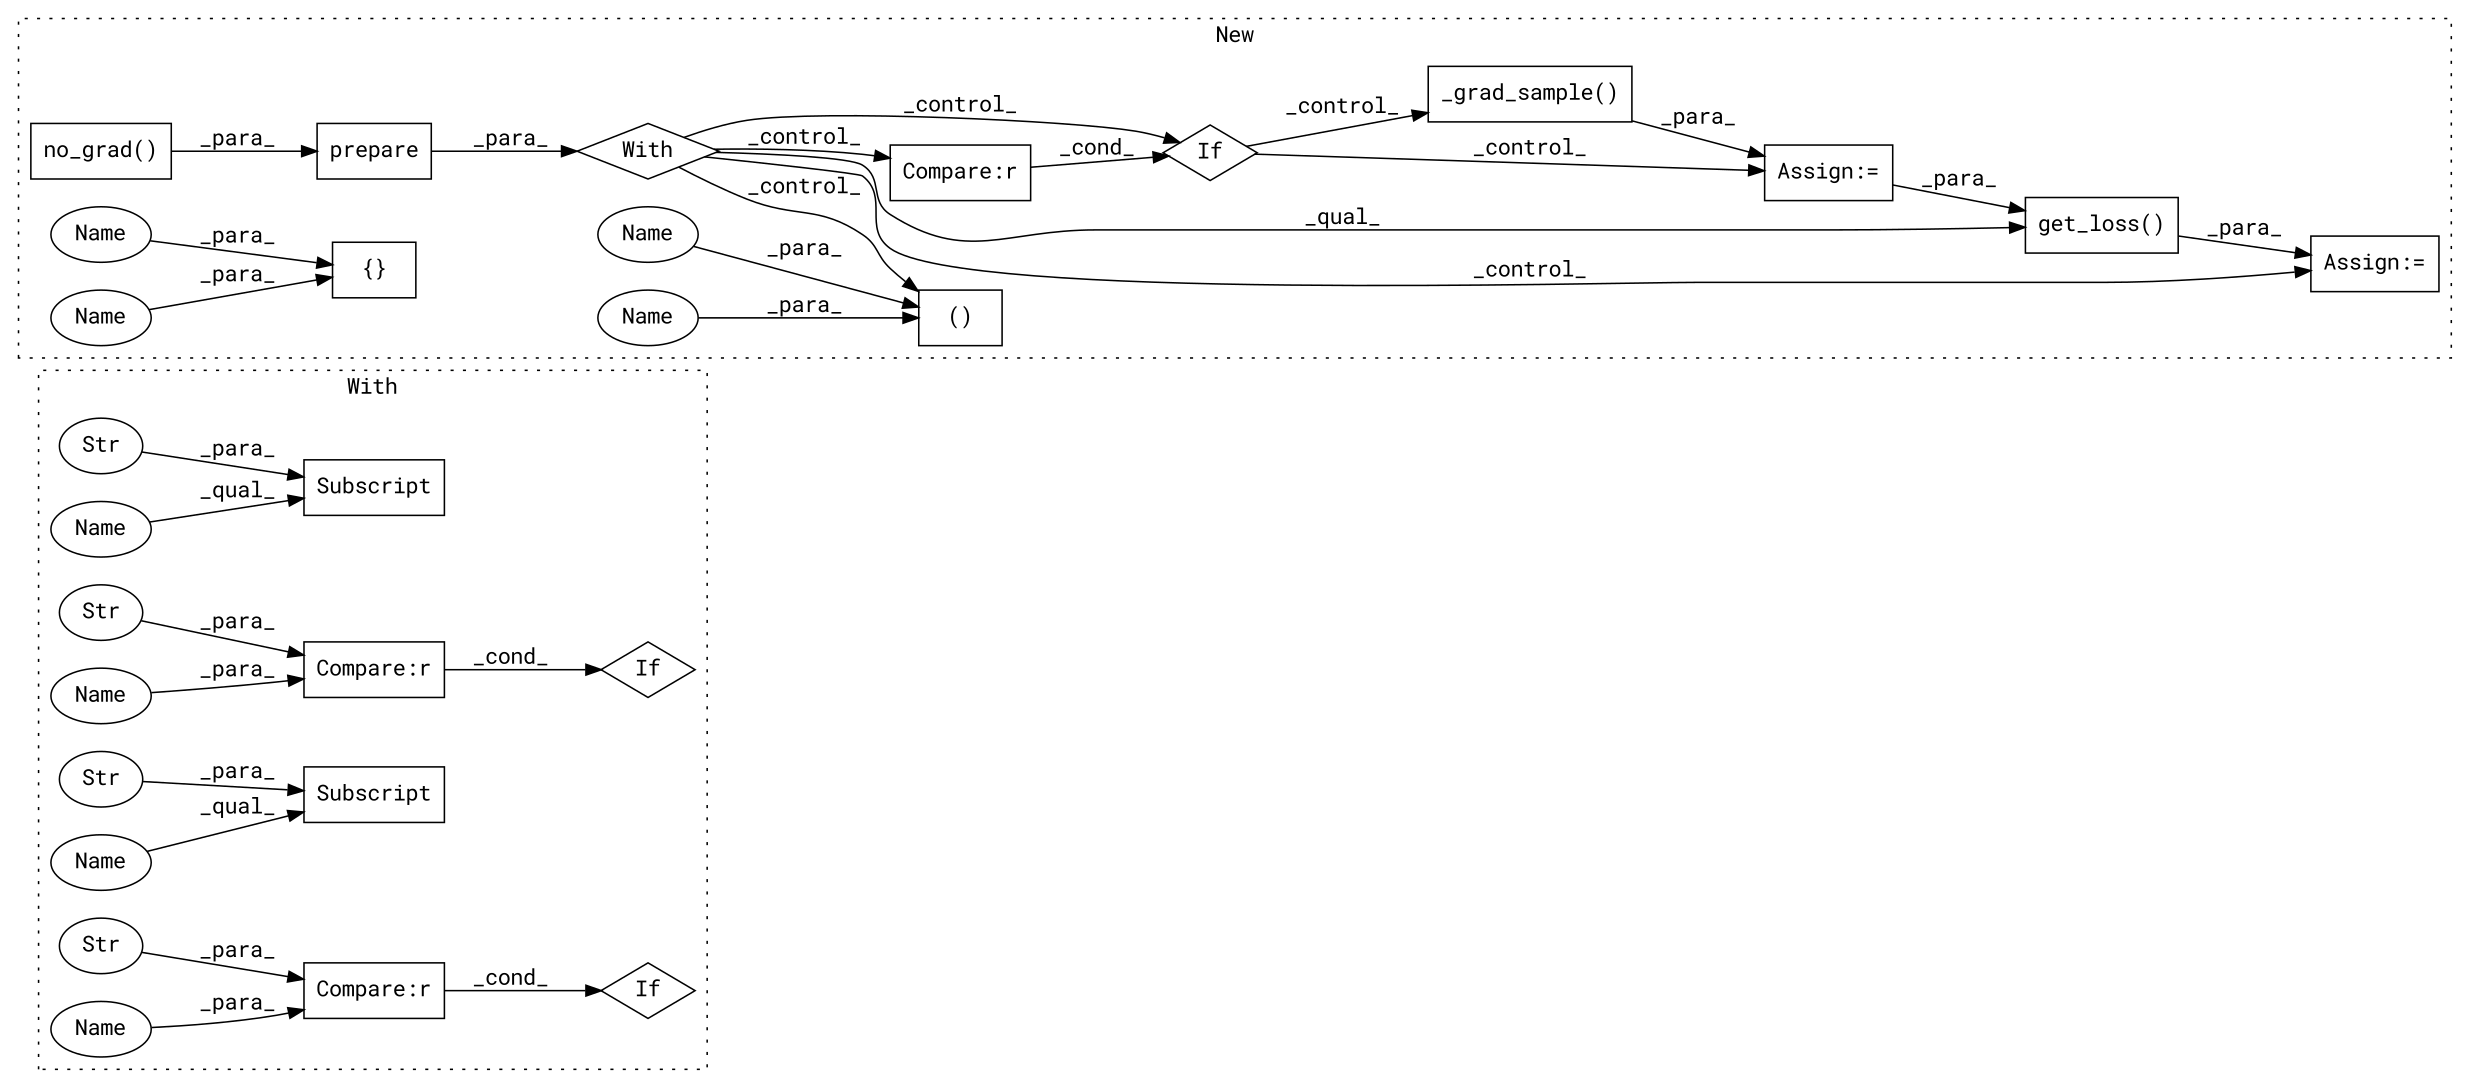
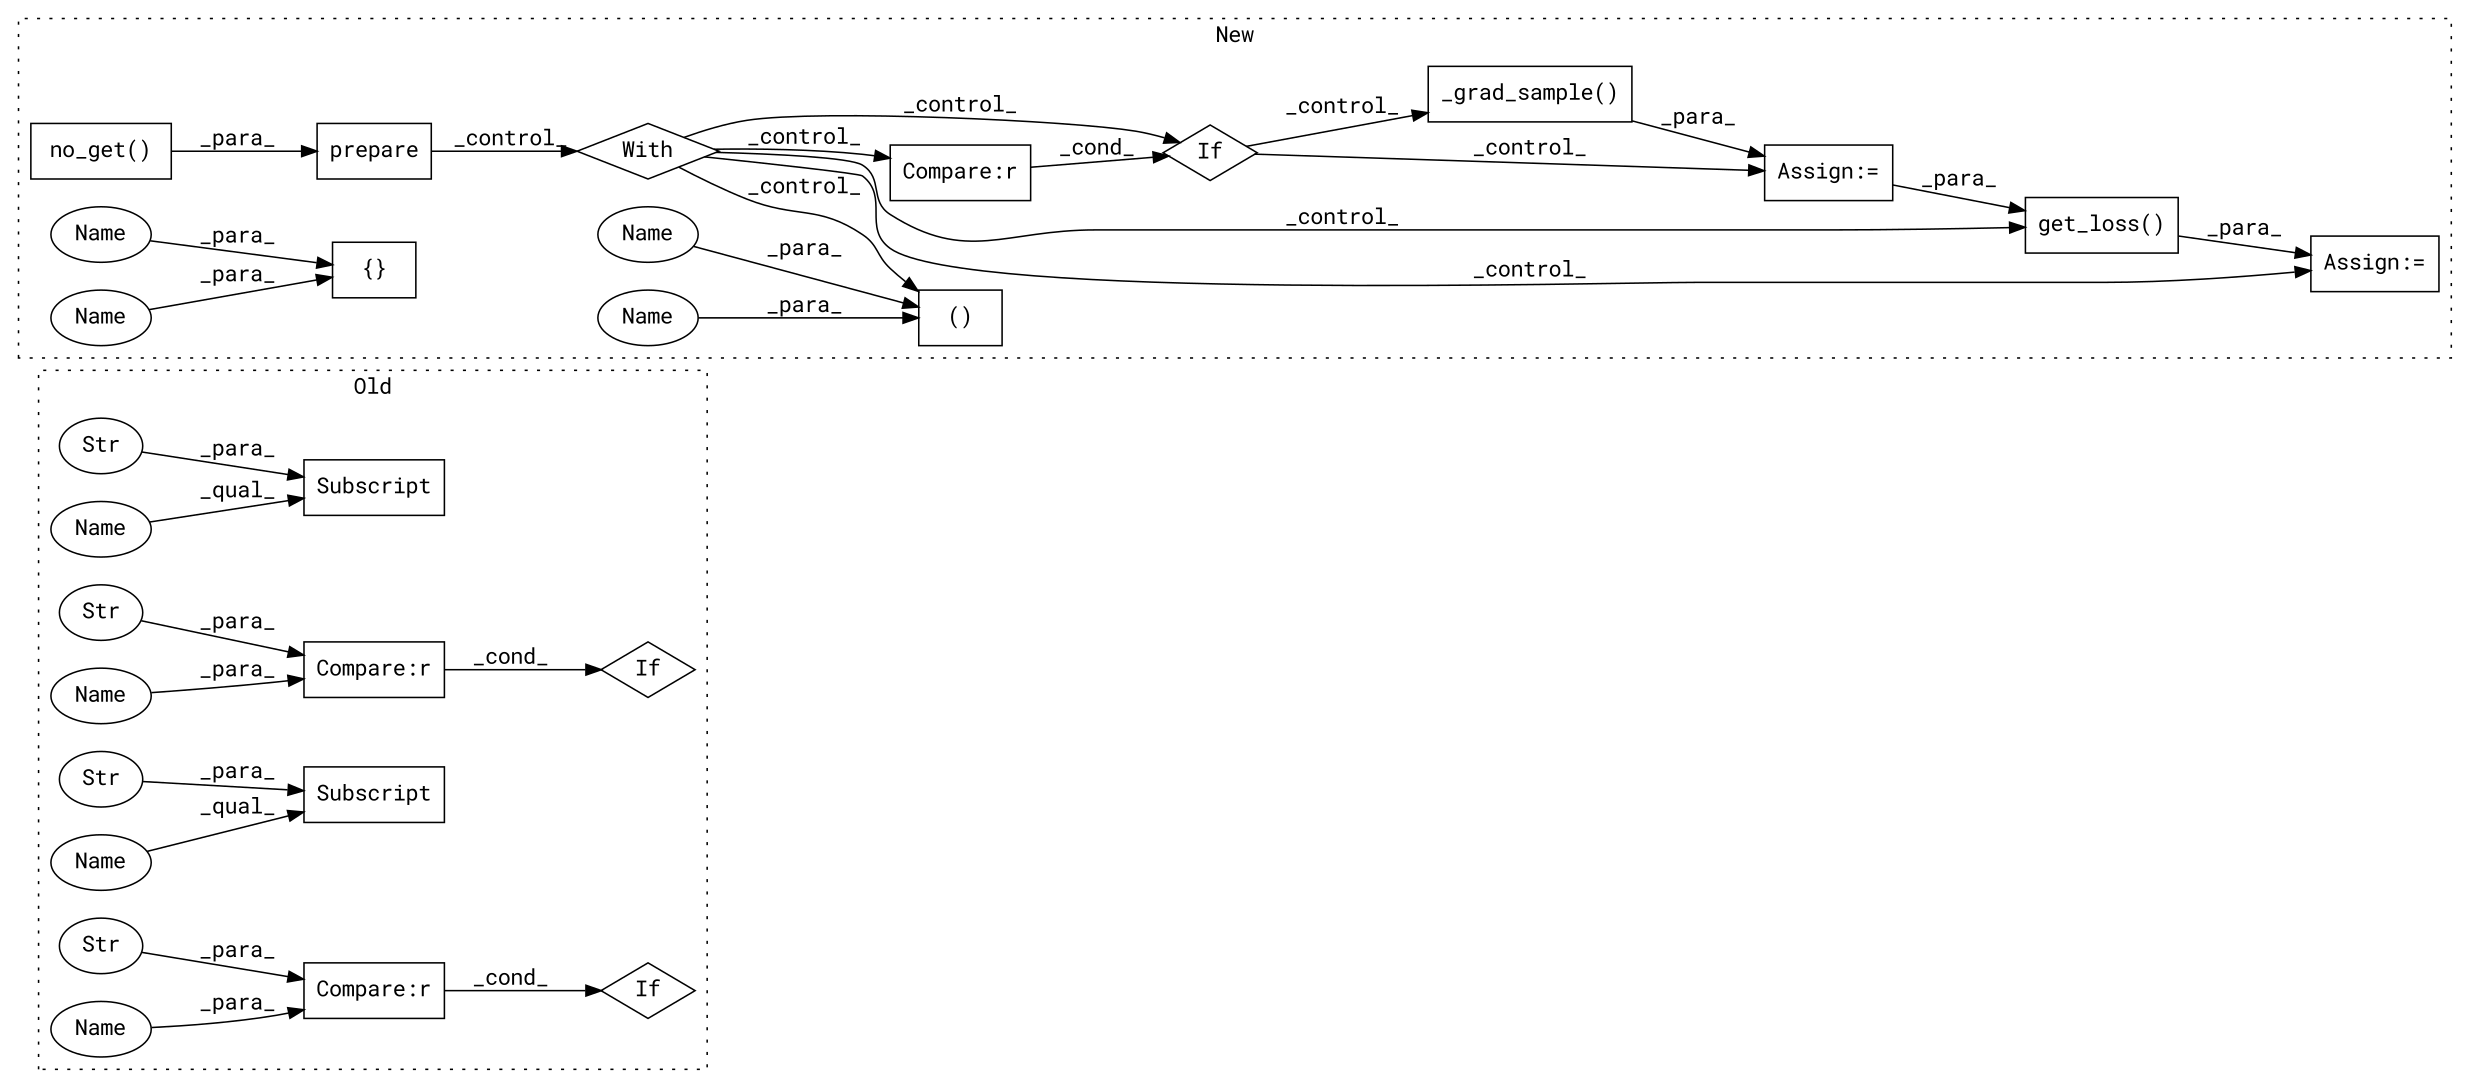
edge "prepare" -> "With": label "_para_" -> "_control_"
node "no_grad()": label "no_grad()" -> "no_get()"
edge "With" -> "get_loss()": label "_qual_" -> "_control_"
cluster "With": label "With" -> "Old"
